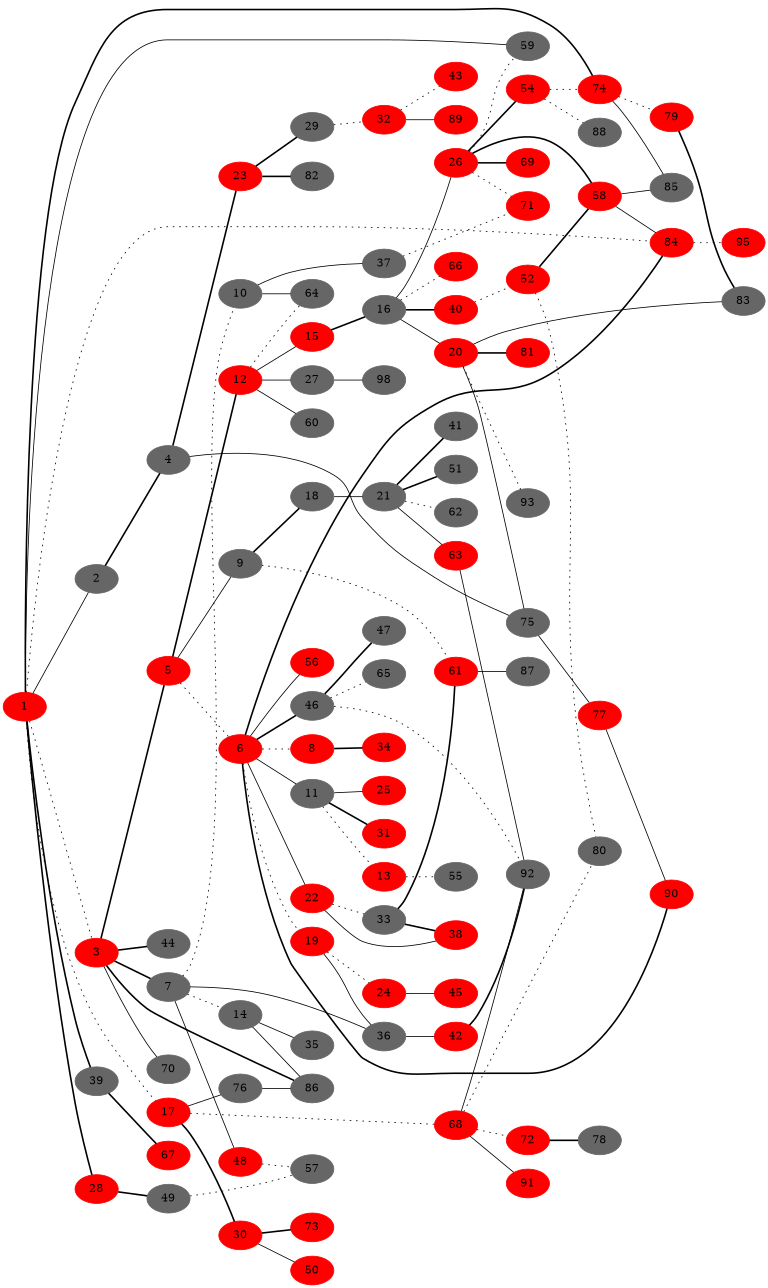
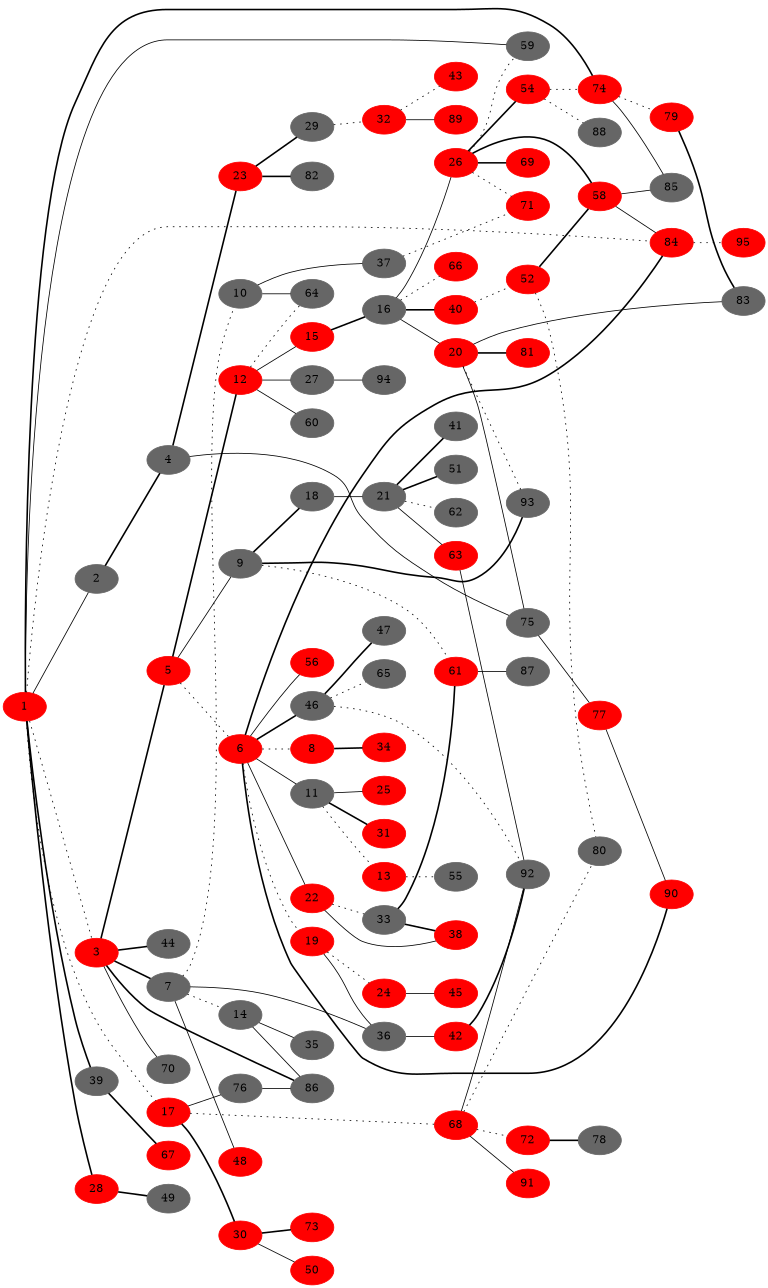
node "98": label "98" -> "94"
edge "93" -- "9": added
node "57": removed
